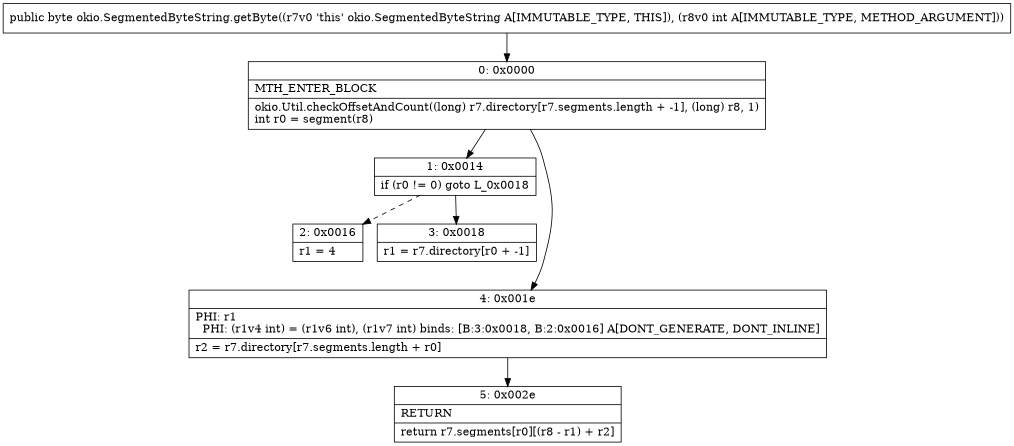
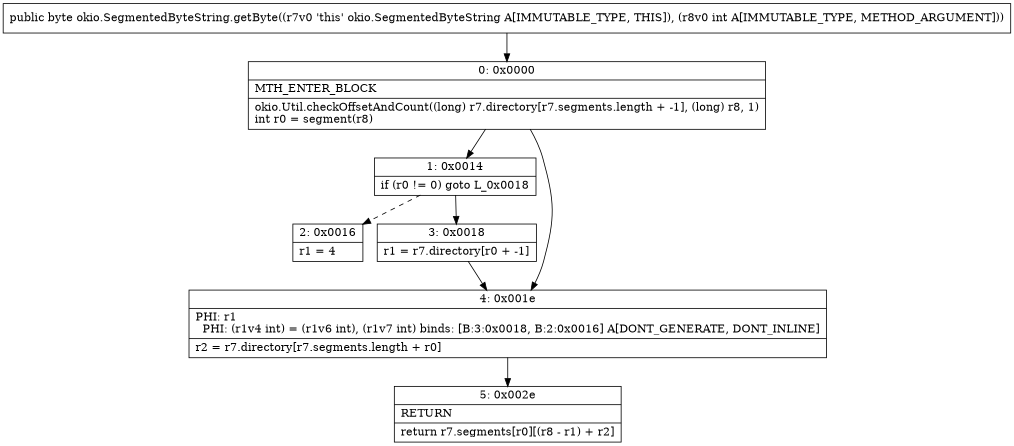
edge "3: 0x0018" -> "4: 0x001e": added
